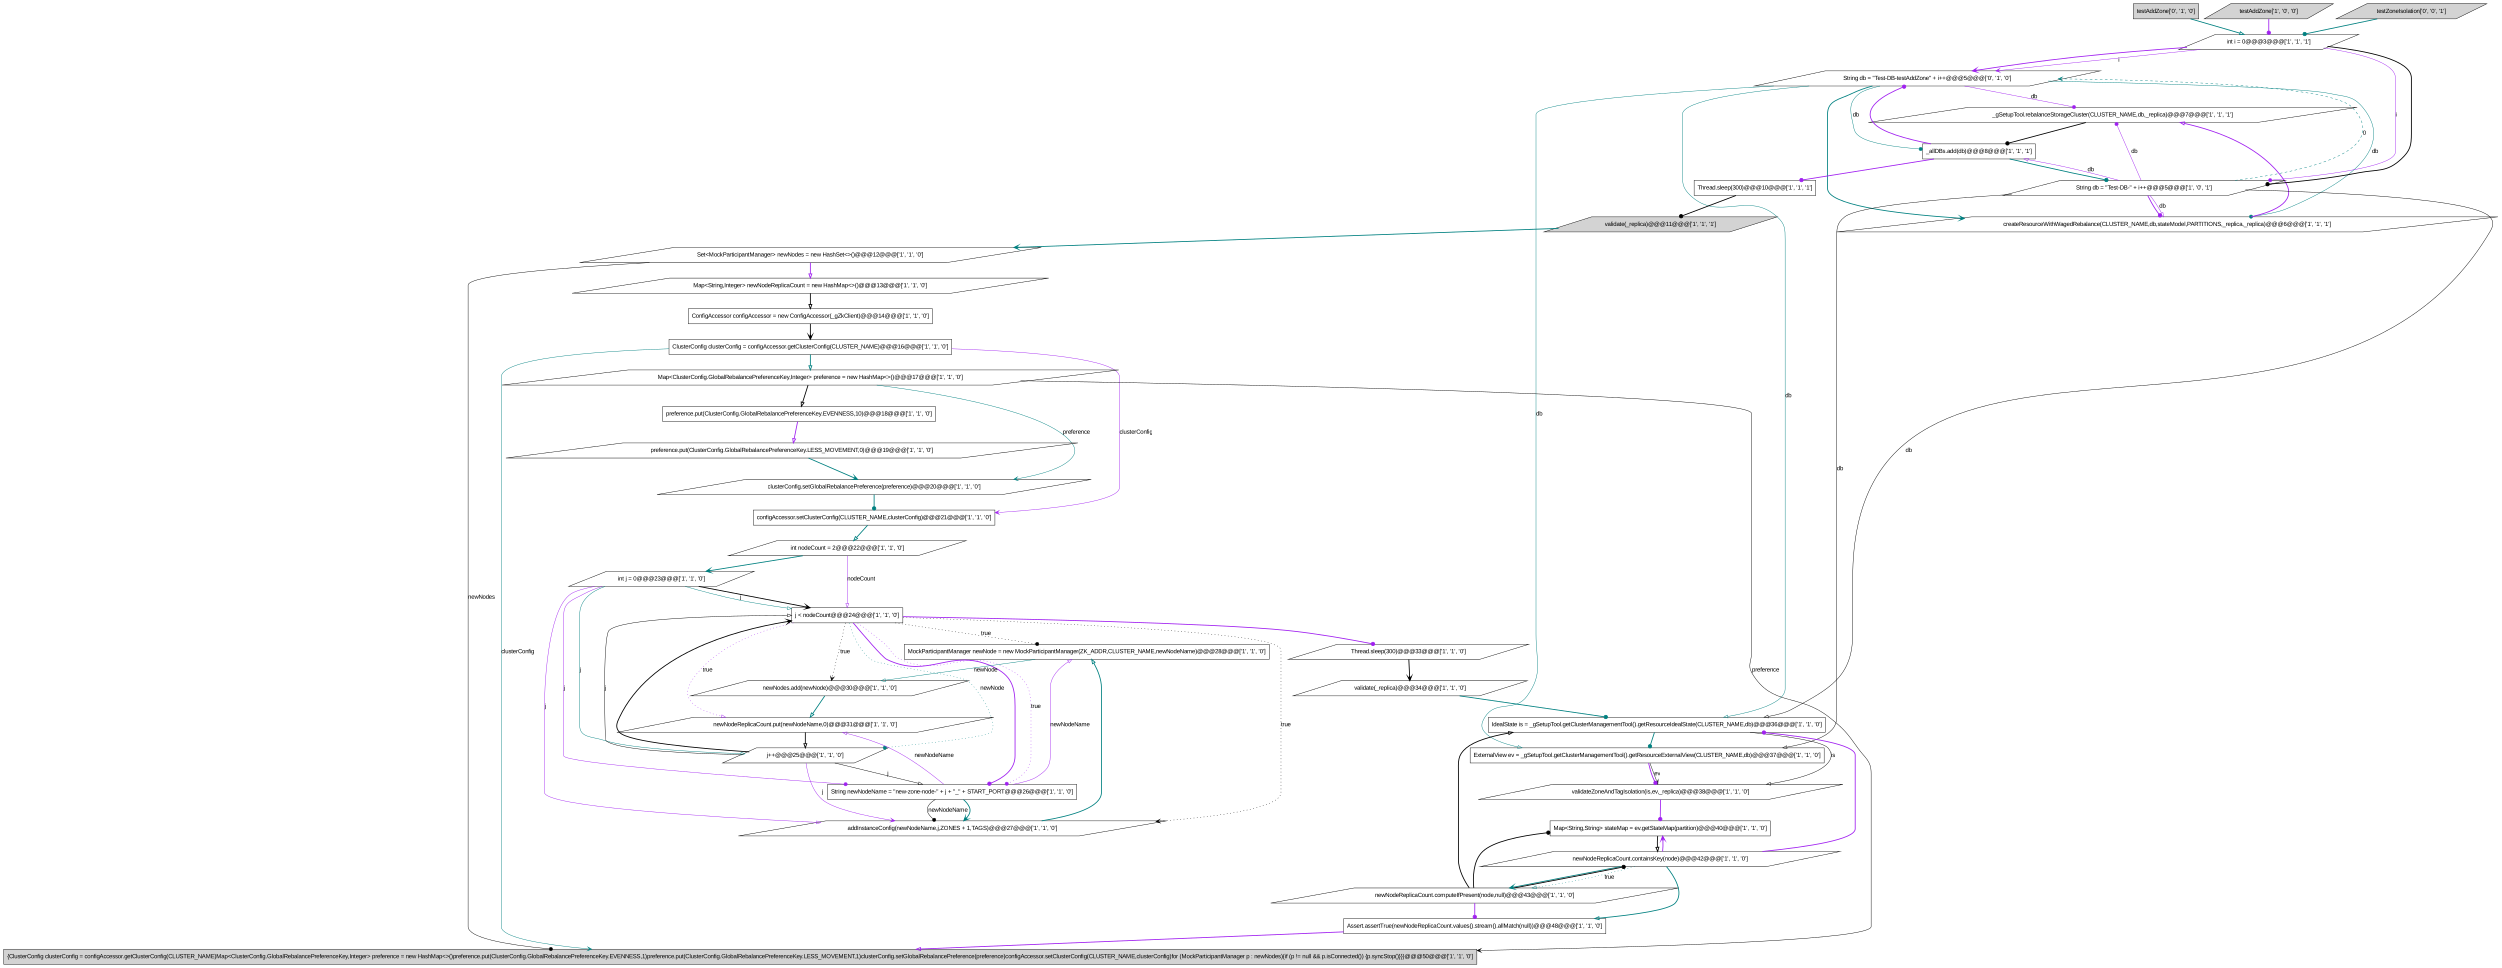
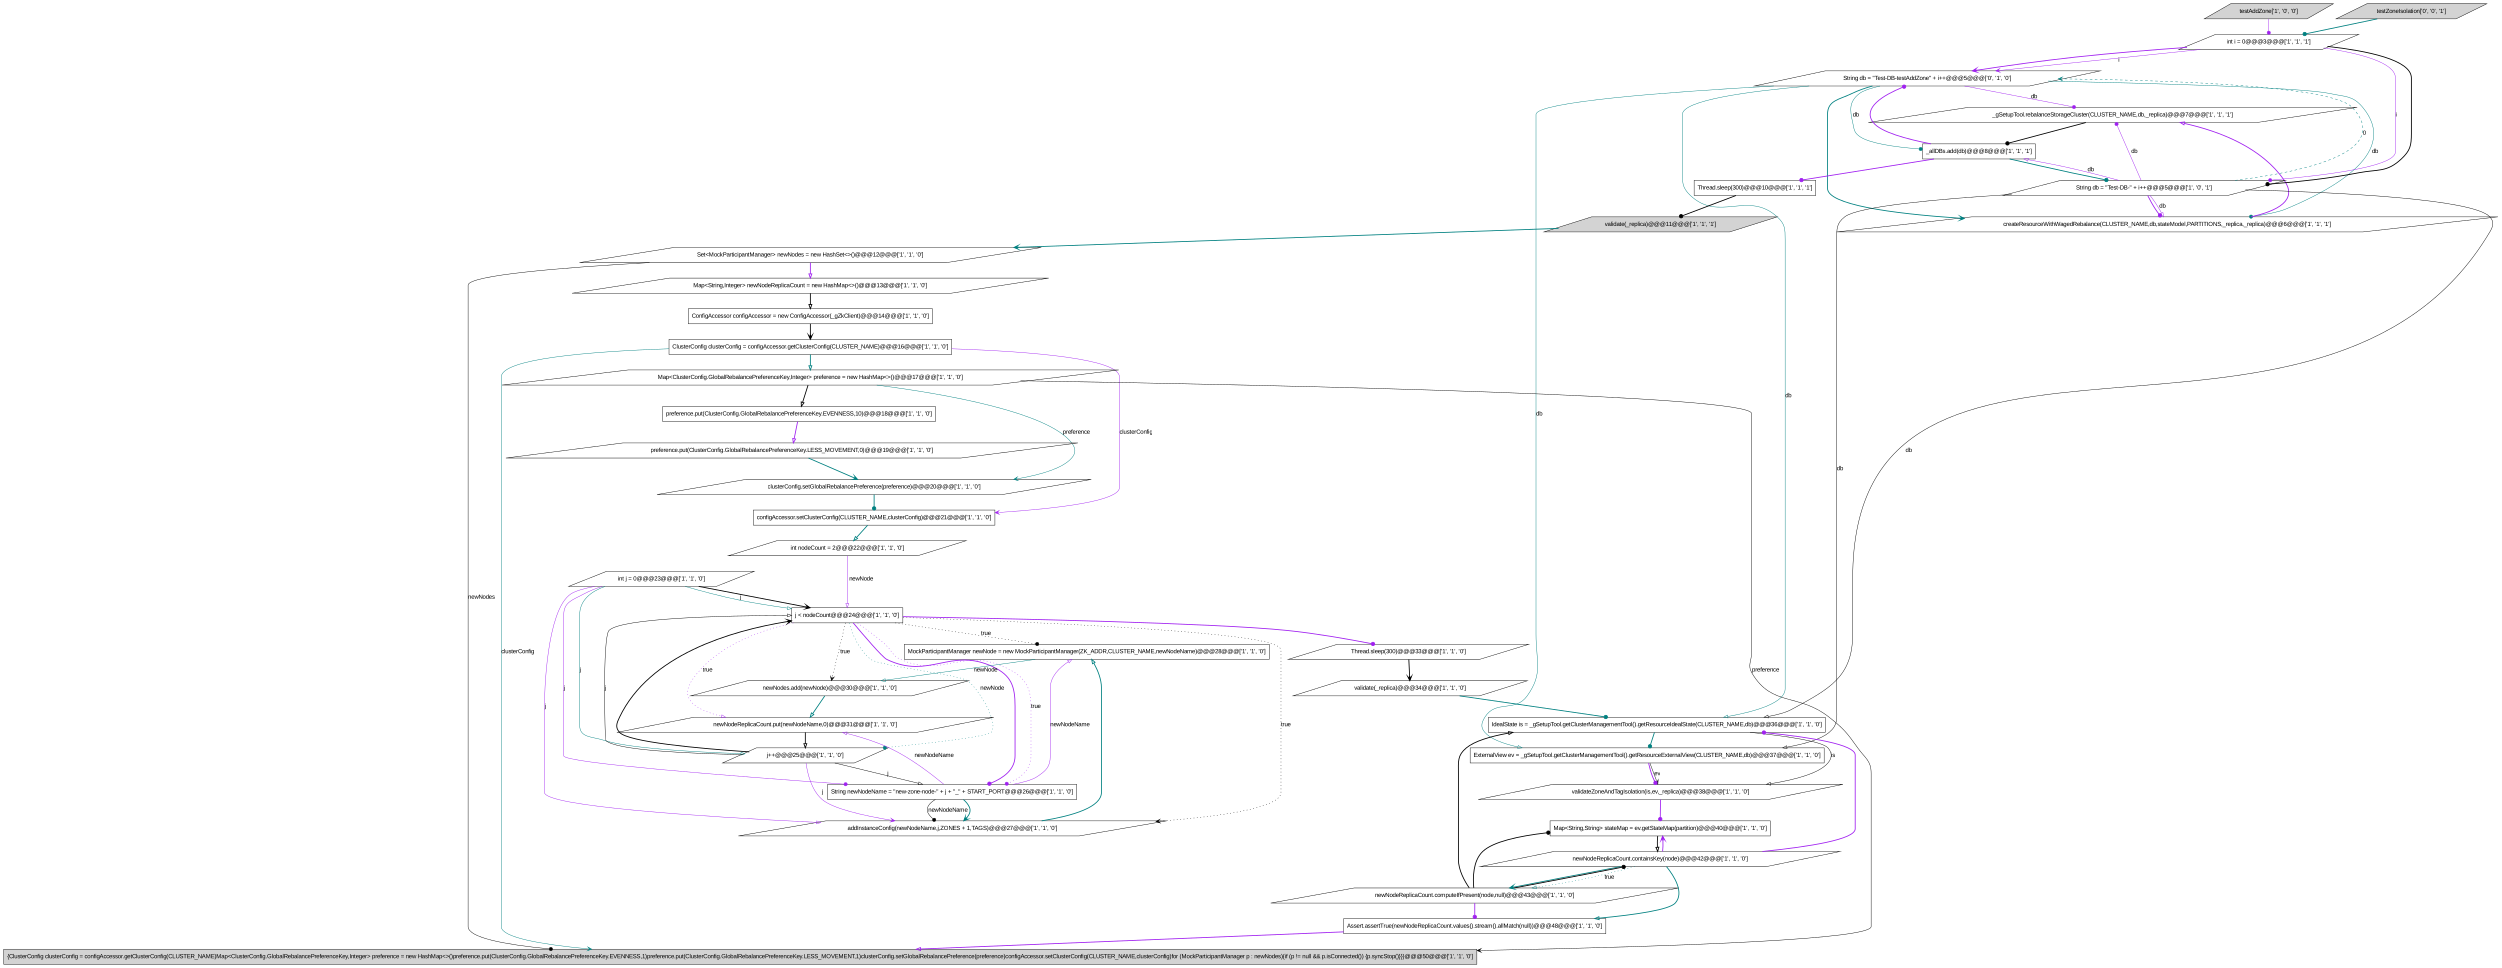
node "testAddZone['0', '1', '0']": removed
edge "testAddZone['1', '0', '0']" -> "int i = 0@@@3@@@['1', '1', '1']": style bold -> solid
edge "int nodeCount = 2@@@22@@@['1', '1', '0']" -> "int j = 0@@@23@@@['1', '1', '0']": removed
edge "int nodeCount = 2@@@22@@@['1', '1', '0']" -> "j < nodeCount@@@24@@@['1', '1', '0']": label "nodeCount" -> "newNode"
